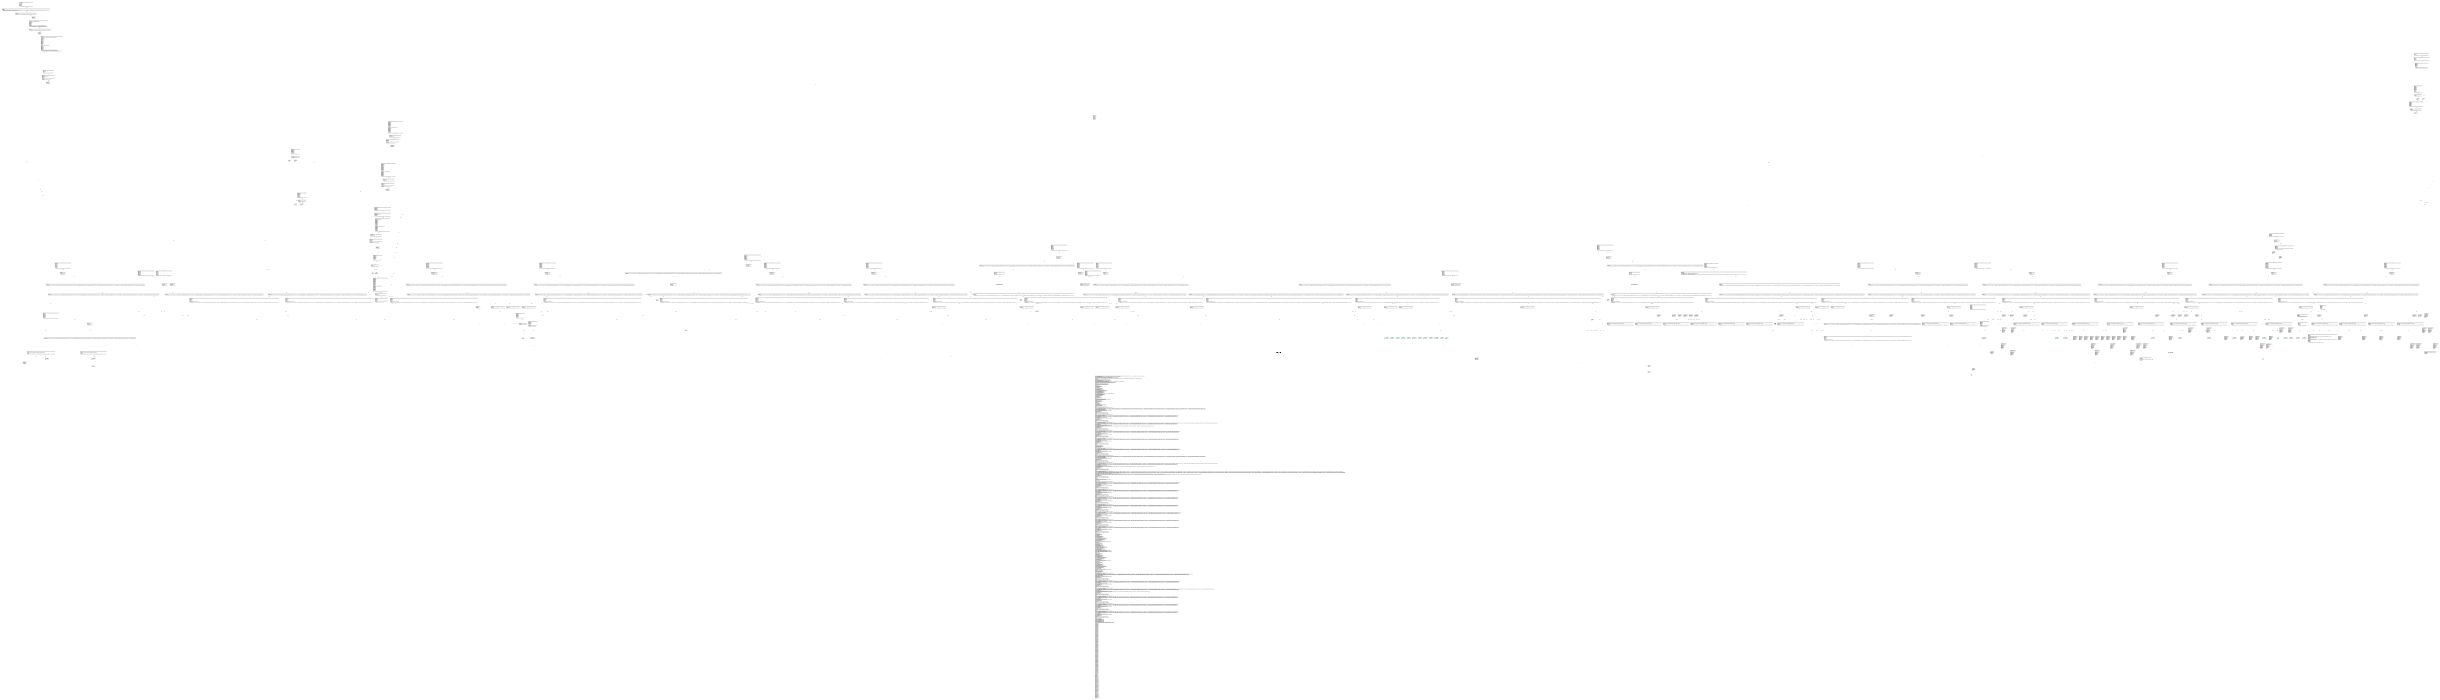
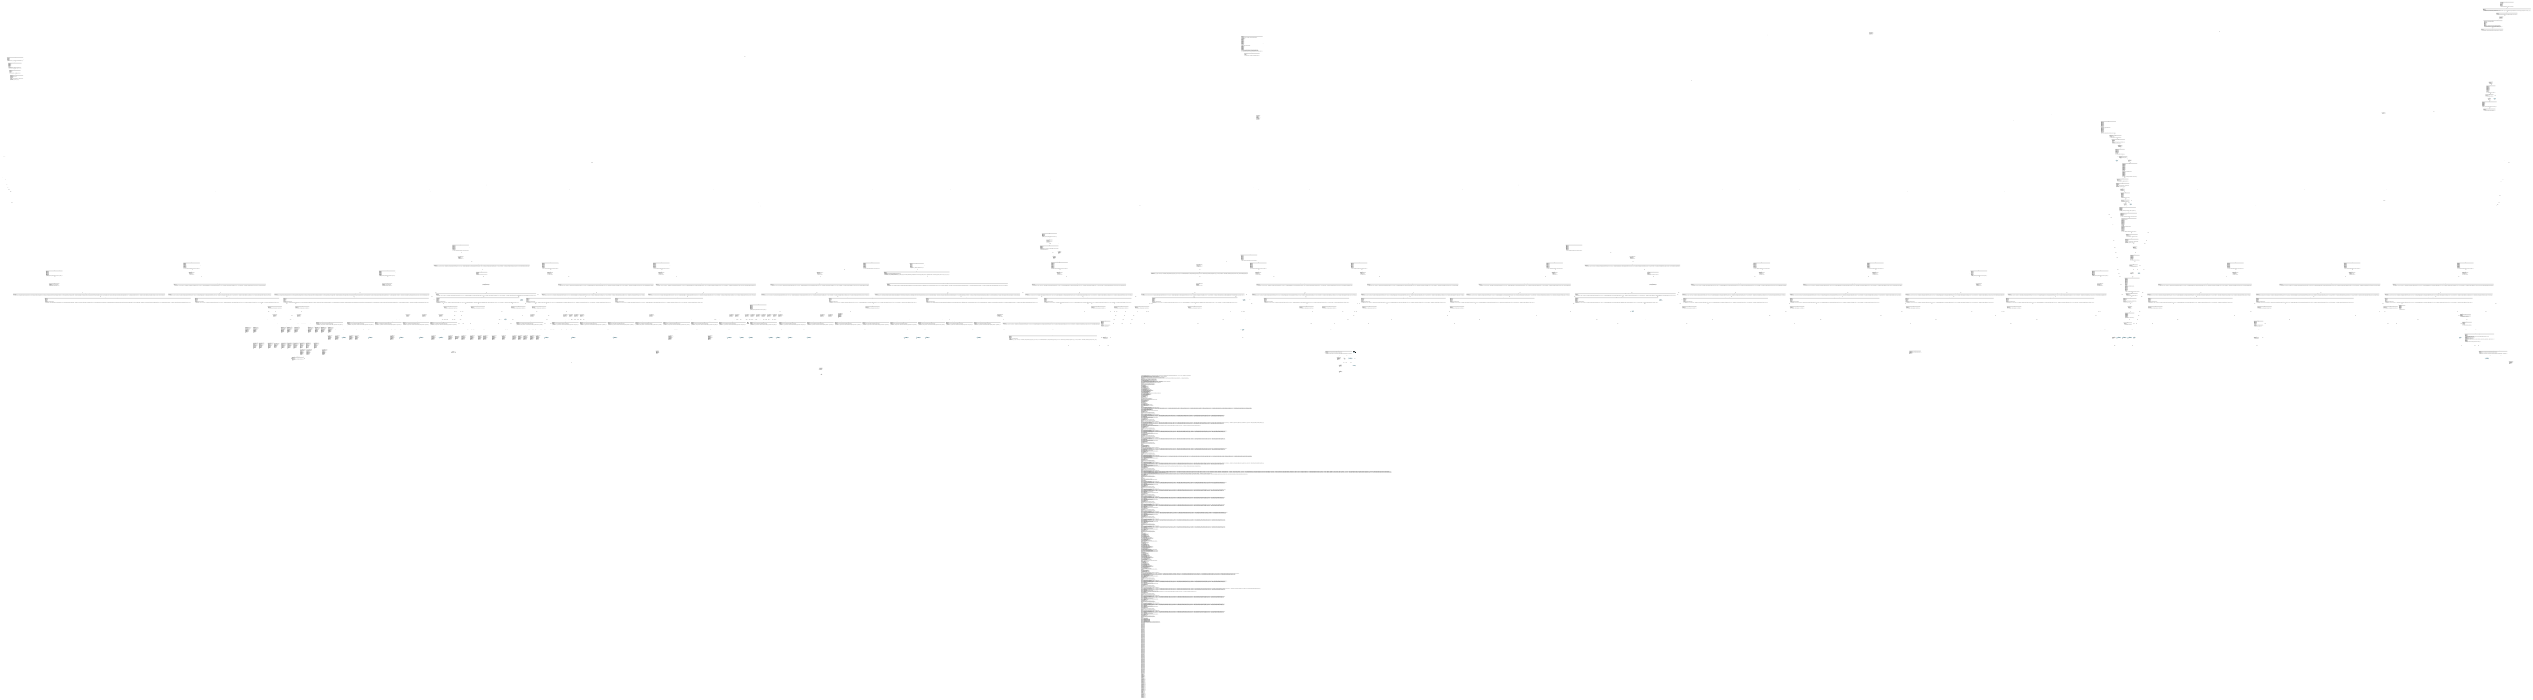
node "163": added
